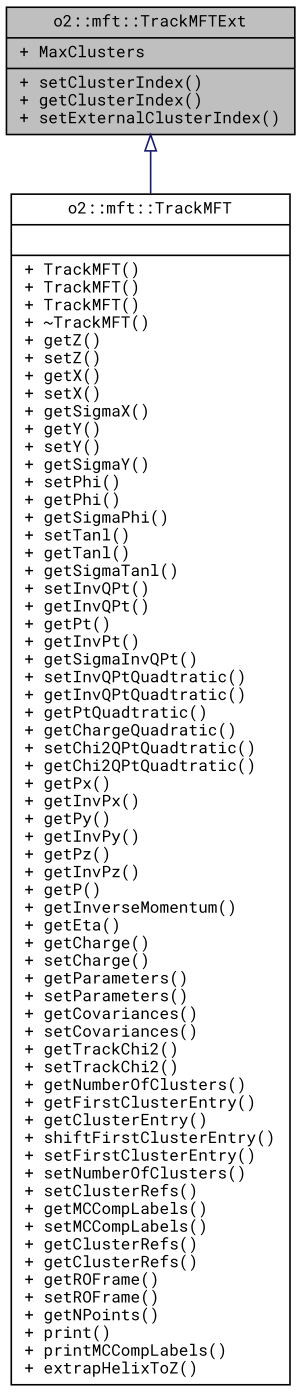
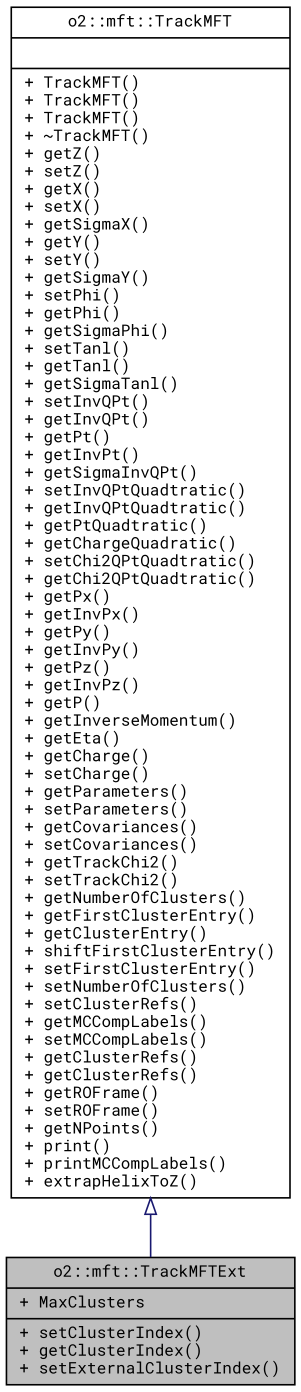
edge "o2::mft::TrackMFT" -> "o2::mft::TrackMFTExt": reversed
